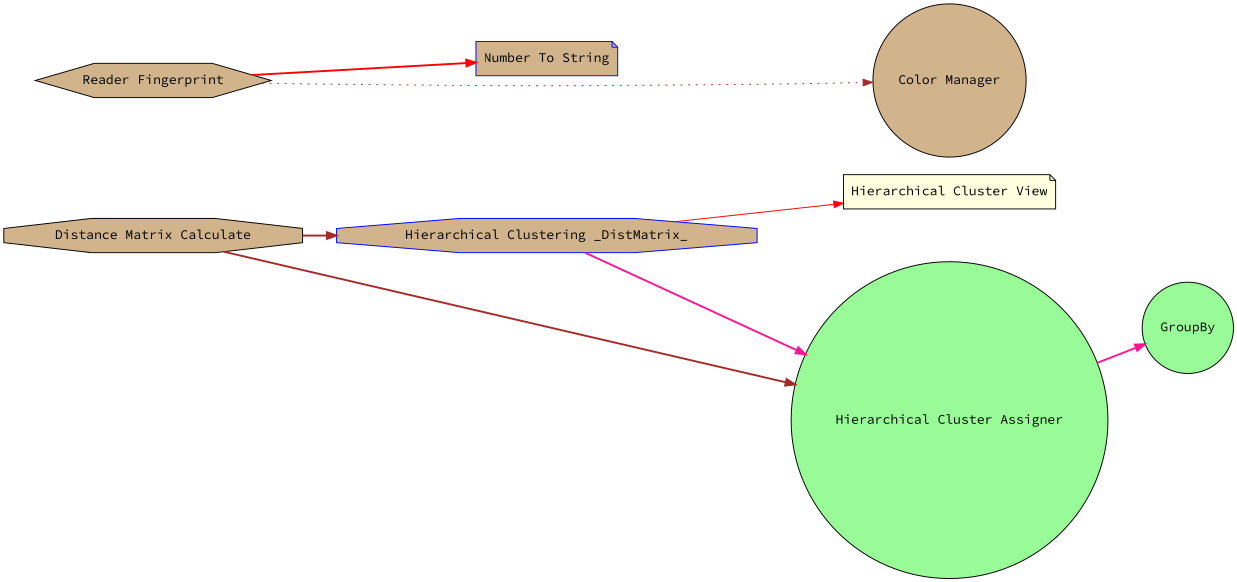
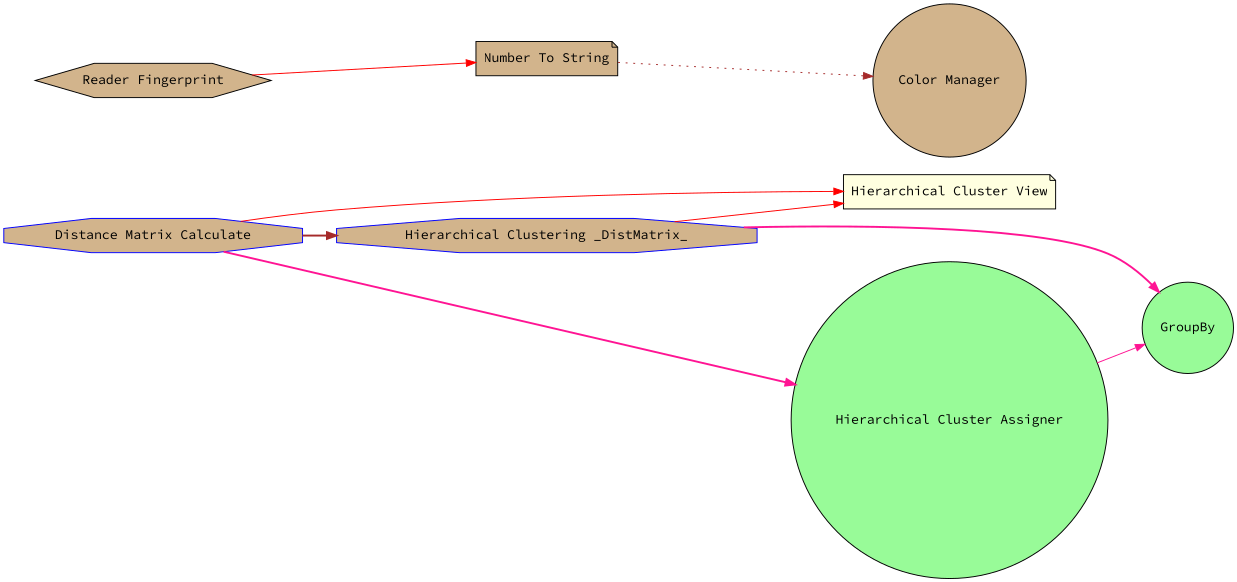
node "Number To String": color blue -> black
edge "Reader Fingerprint" -> "Number To String": style bold -> solid
edge "Reader Fingerprint" -> "Color Manager": now "Number To String" -> "Color Manager"
edge "Distance Matrix Calculate" -> "Hierarchical Cluster View": added
node "Distance Matrix Calculate": color black -> blue
edge "Hierarchical Clustering _DistMatrix_" -> "Hierarchical Cluster Assigner": now "Hierarchical Clustering _DistMatrix_" -> "GroupBy"
edge "Distance Matrix Calculate" -> "Hierarchical Cluster Assigner": color brown -> deeppink
edge "Hierarchical Cluster Assigner" -> "GroupBy": style bold -> solid
